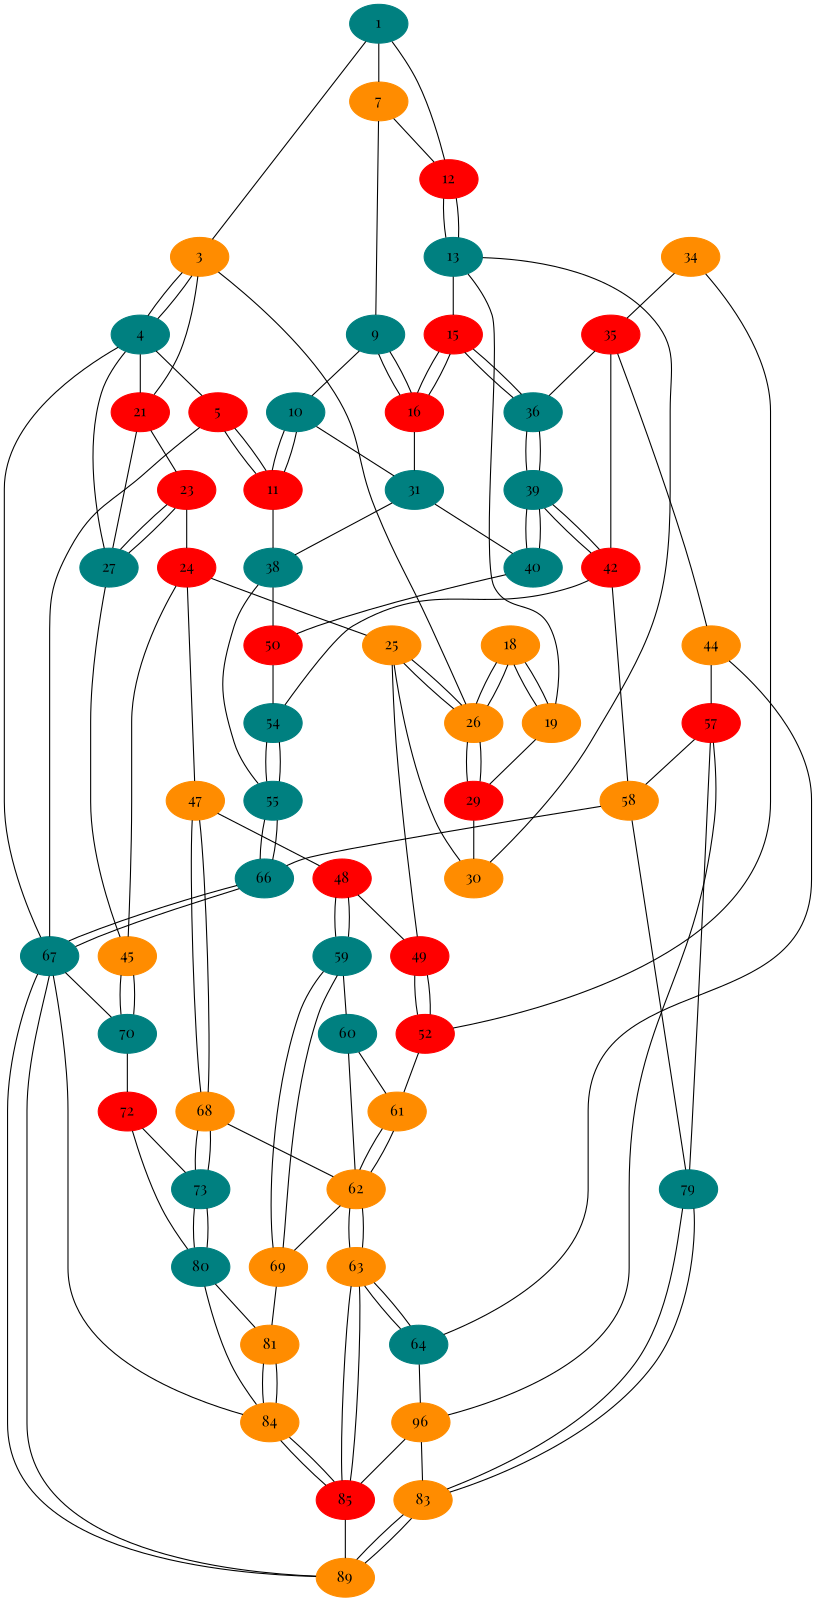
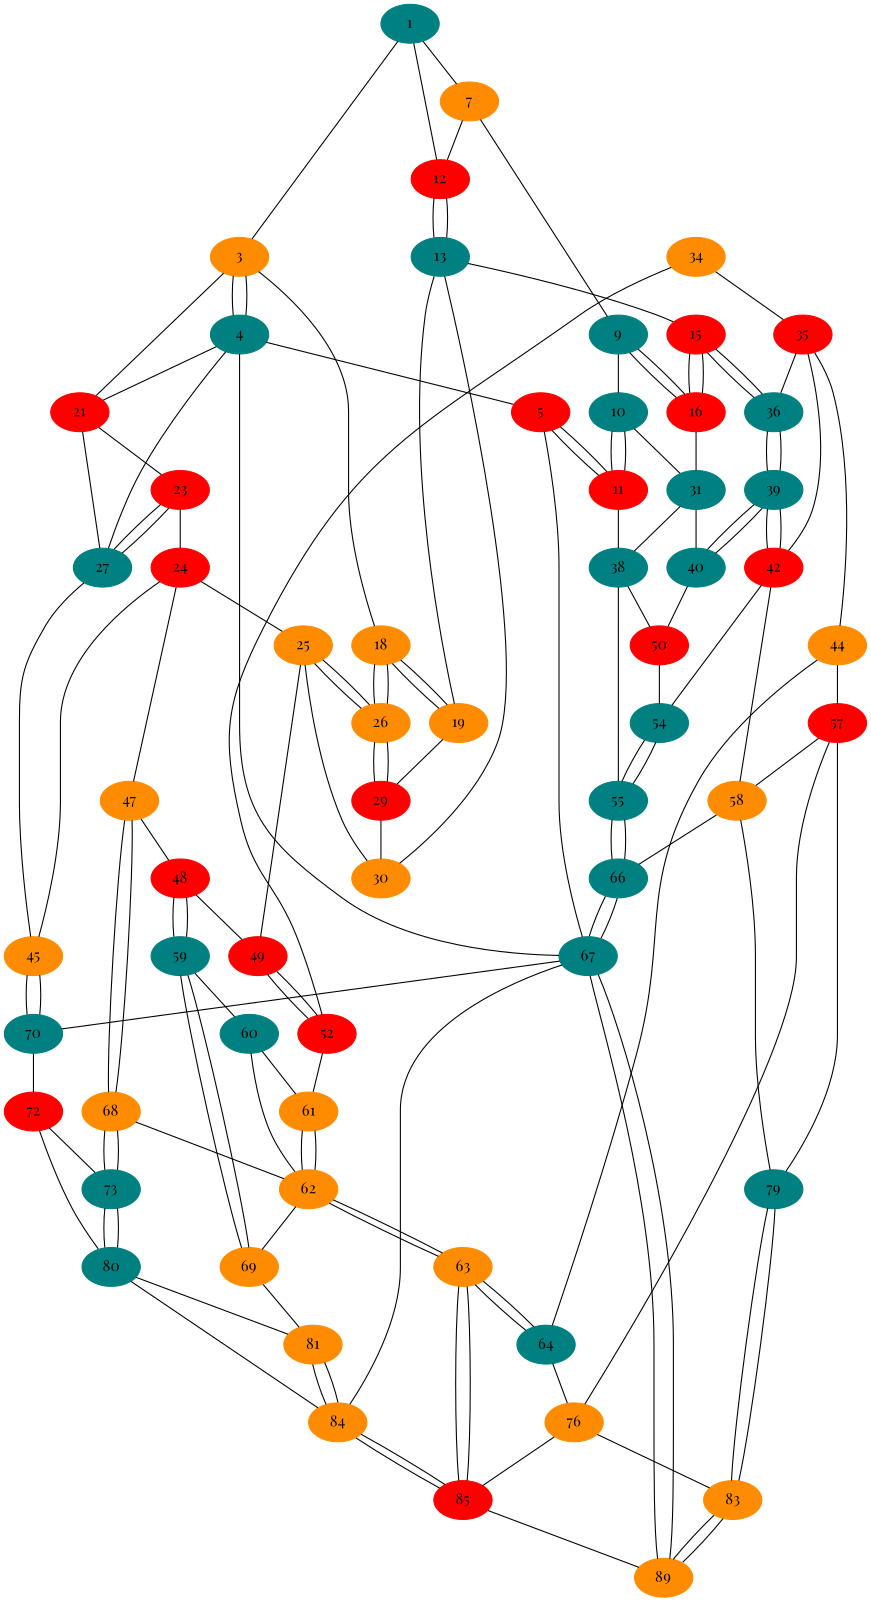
edge "3" -- "26": now "3" -- "18"
node "96": label "96" -> "76"
